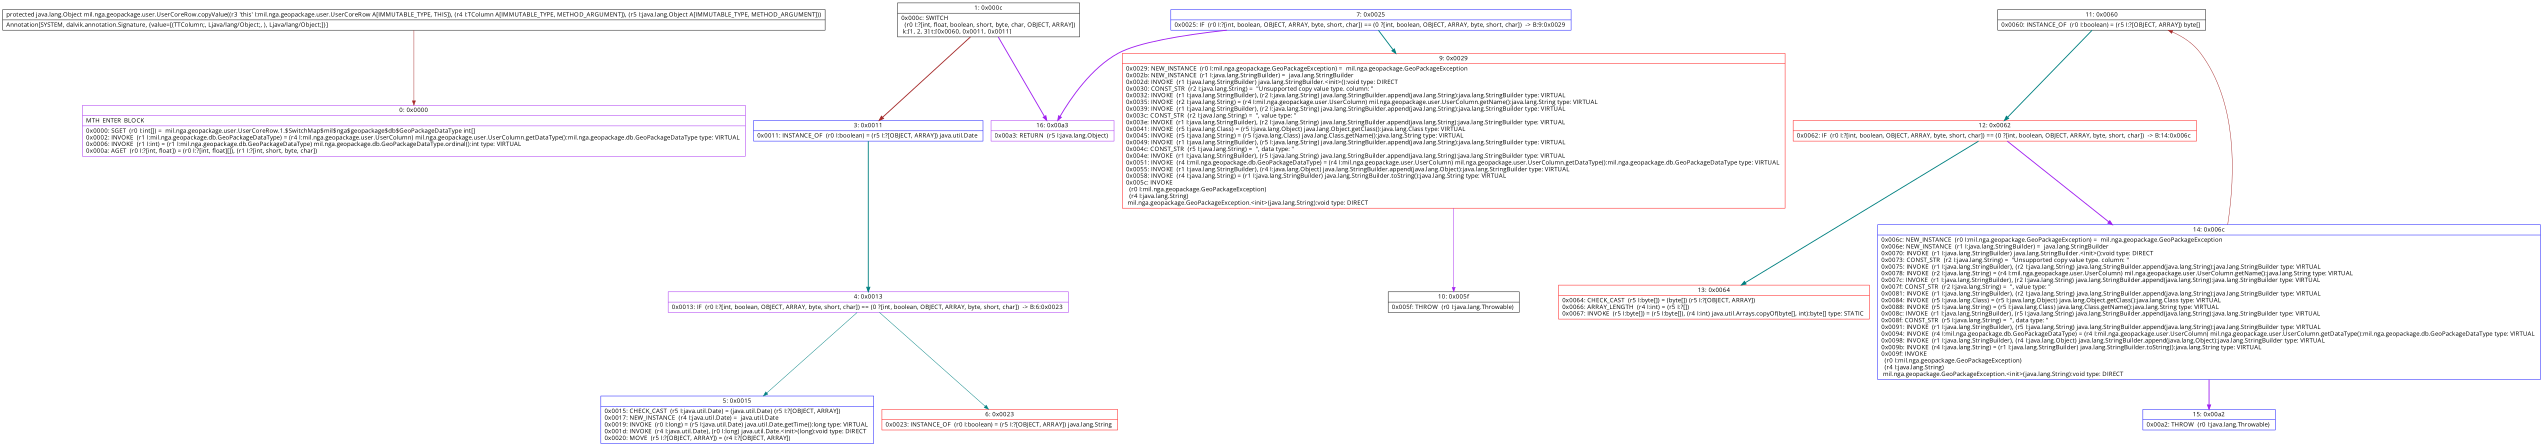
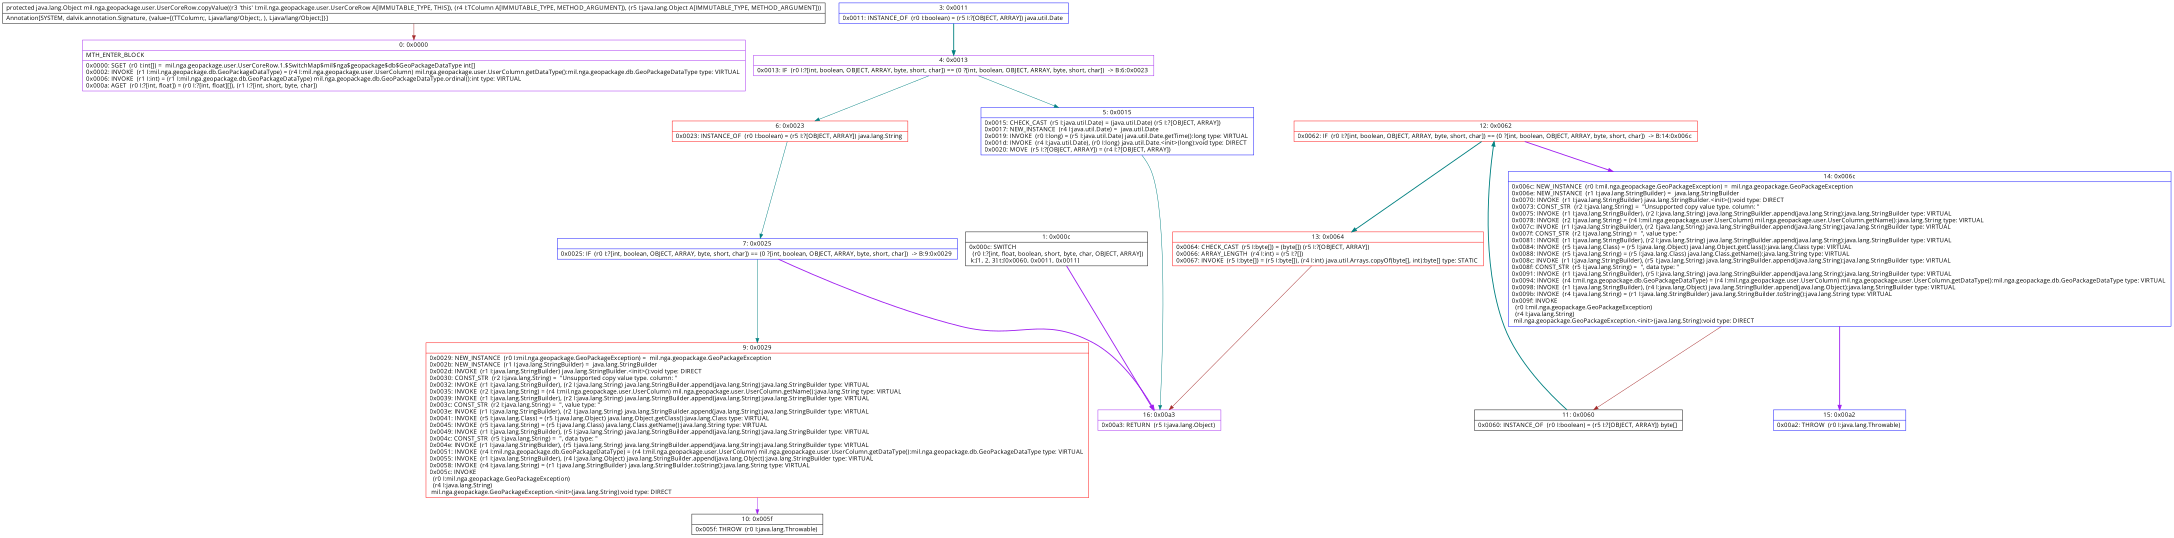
edge "7: 0x0025" -> "9: 0x0029": style bold -> solid
edge "1: 0x000c" -> "3: 0x0011": removed
edge "6: 0x0023" -> "7: 0x0025": added
edge "5: 0x0015" -> "16: 0x00a3": added
edge "13: 0x0064" -> "16: 0x00a3": added
